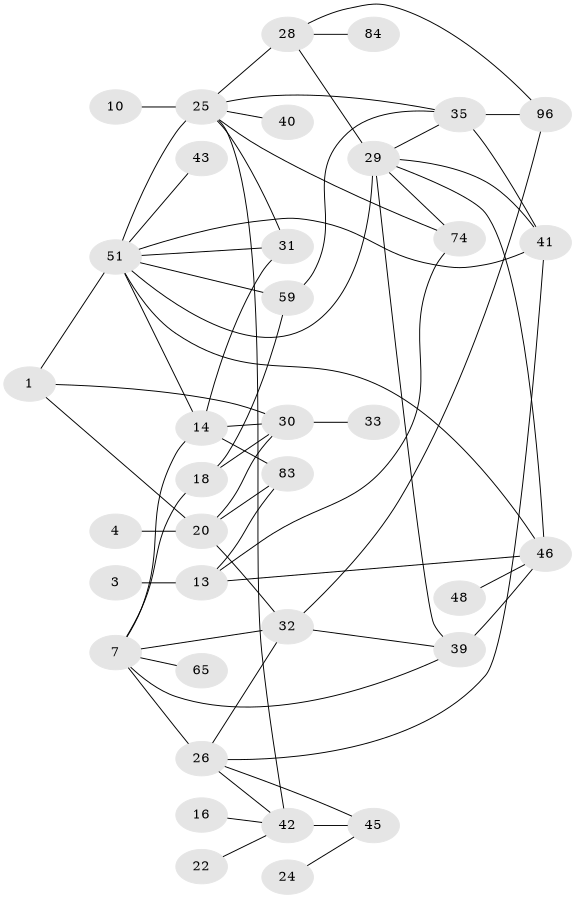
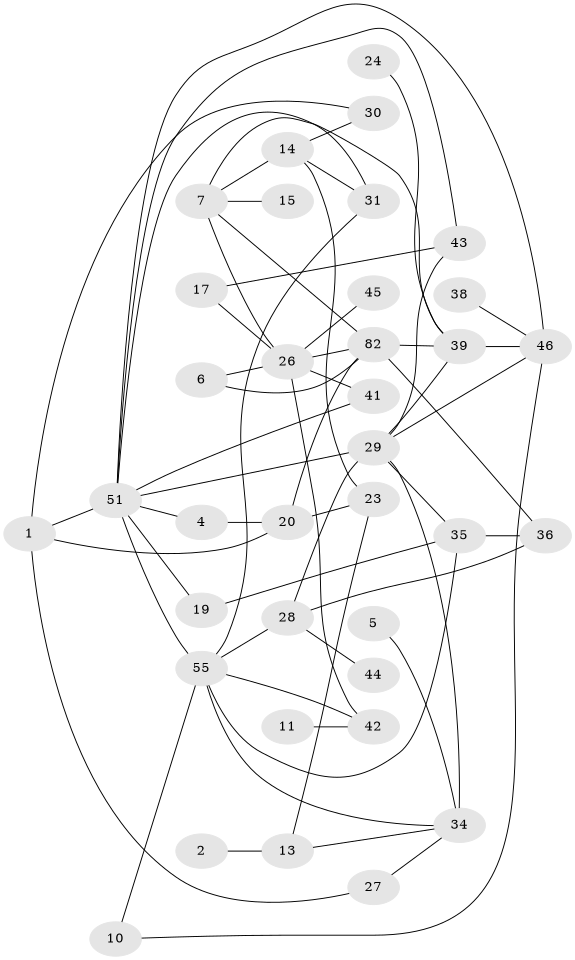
node "84": label "84" -> "44"
node "25": label "25" -> "55"
node "96": label "96" -> "36"
node "40": removed
edge "29" -- "41": now "29" -- "43"
edge "35" -- "41": removed
node "74": label "74" -> "34"
node "17": added
node "59": label "59" -> "19"
edge "51" -- "14": now "51" -- "4"
node "6": added
node "33": removed
node "83": label "83" -> "23"
edge "30" -- "20": removed
node "18": removed
edge "46" -- "13": now "46" -- "10"
node "3": label "3" -> "2"
node "48": label "48" -> "38"
node "5": added
node "32": label "32" -> "82"
node "65": label "65" -> "15"
node "16": label "16" -> "11"
edge "42" -- "45": removed
edge "45" -- "24": now "39" -- "24"
node "22": removed
node "27": added
